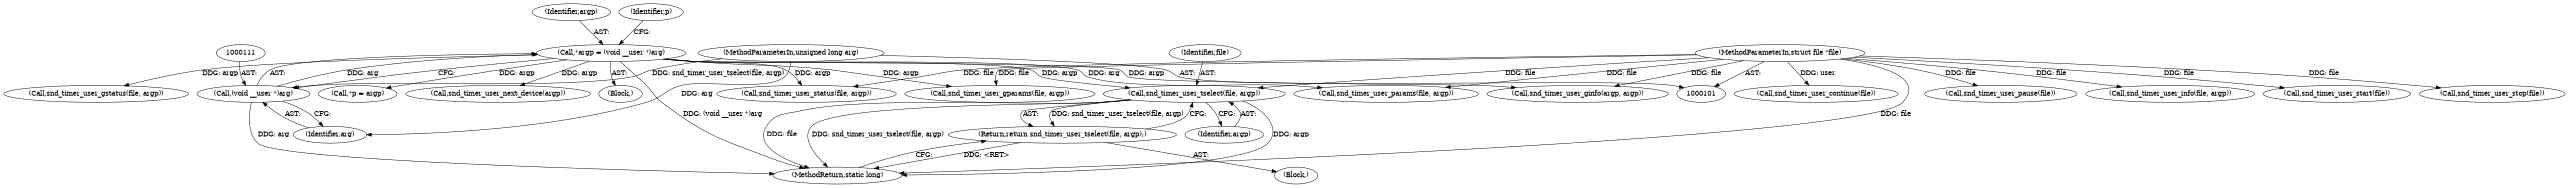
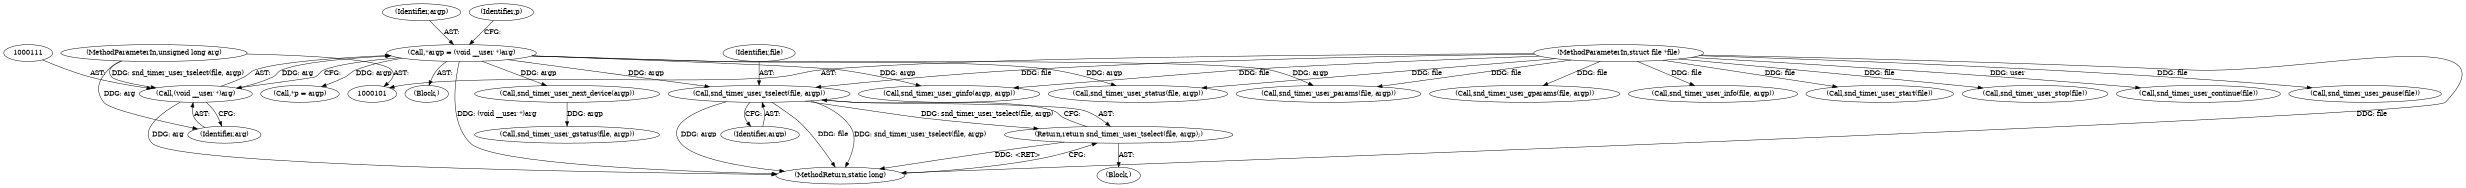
edge "(Call,*argp = (void __user *)arg)" -> "(Call,snd_timer_user_gstatus(file, argp))": now "(Call,snd_timer_user_next_device(argp))" -> "(Call,snd_timer_user_gstatus(file, argp))"
edge "(Call,*argp = (void __user *)arg)" -> "(Call,snd_timer_user_gparams(file, argp))": removed, label "DDG: argp"
edge "(Call,*argp = (void __user *)arg)" -> "(Call,snd_timer_user_params(file, argp))": label "DDG: arg" -> "DDG: argp"
